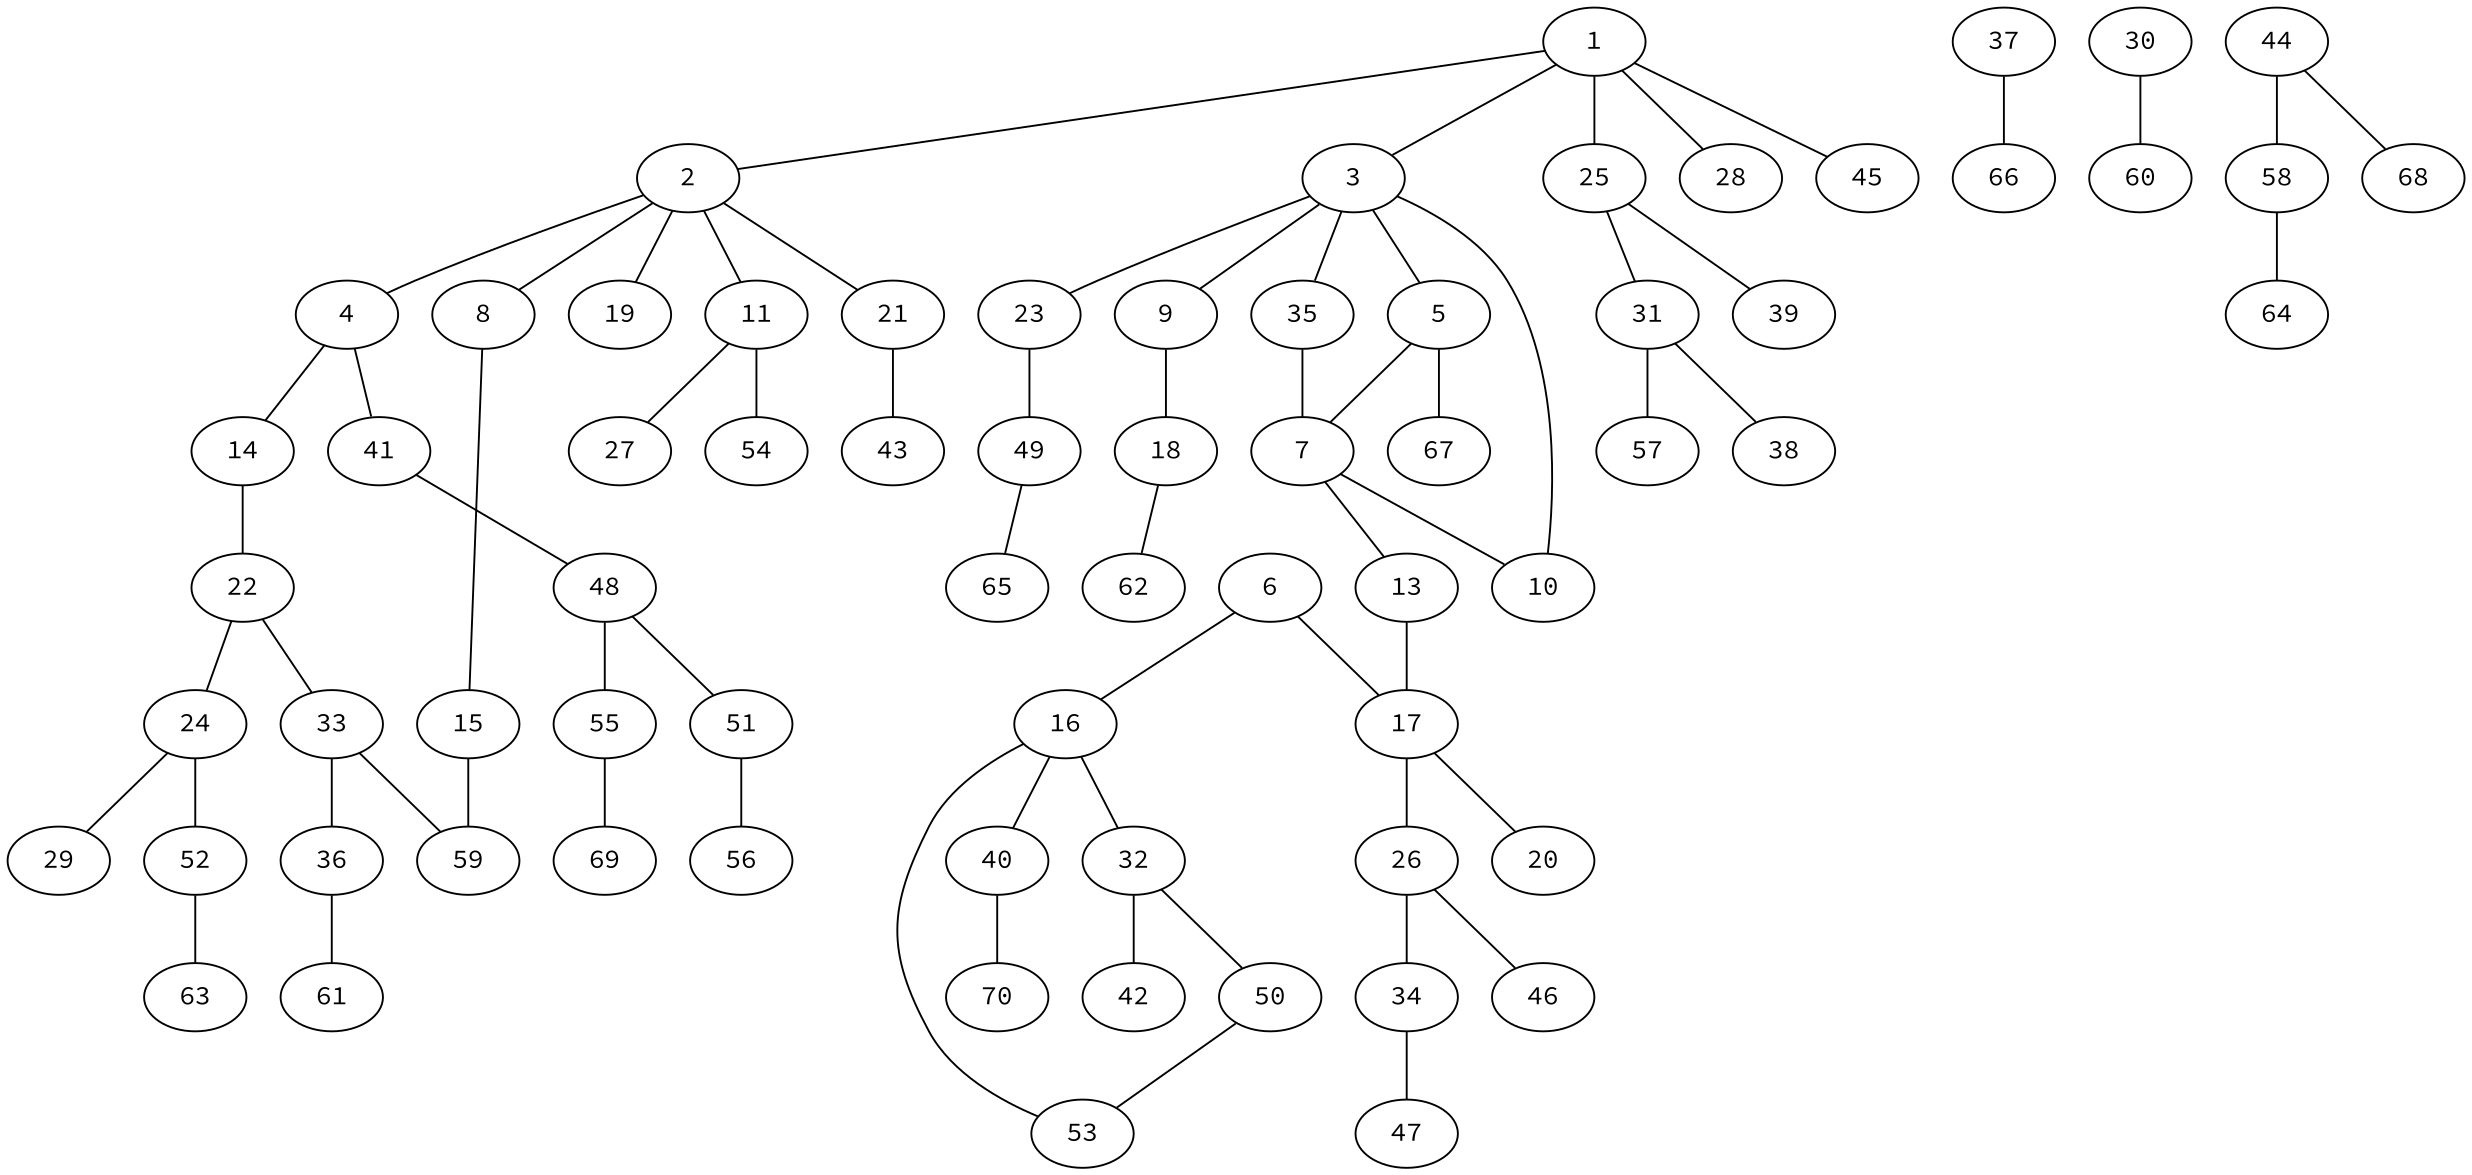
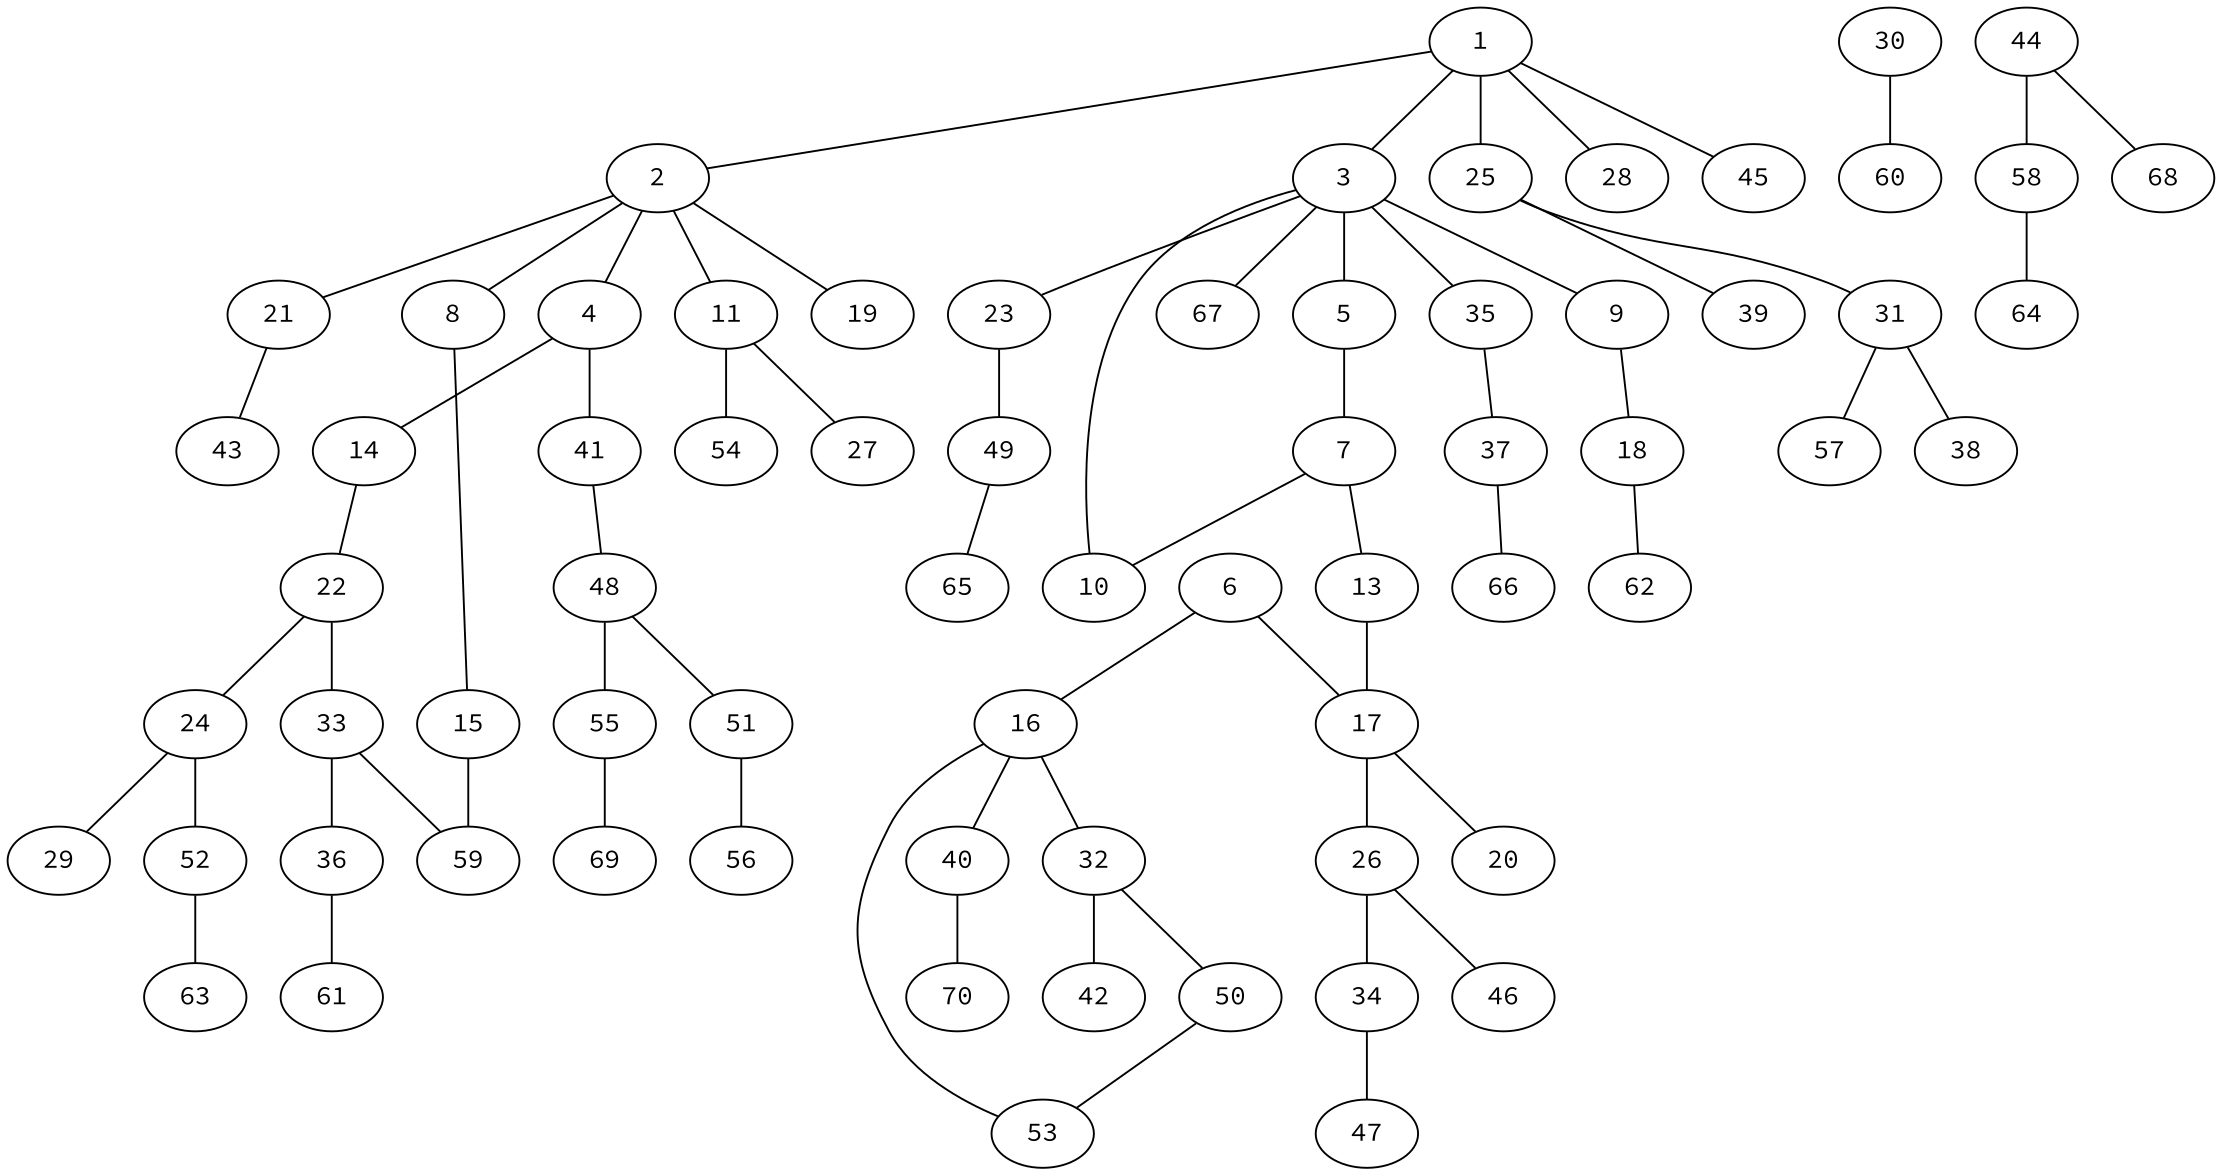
edge "35" -- "7": now "35" -- "37"
edge "5" -- "67": now "3" -- "67"
